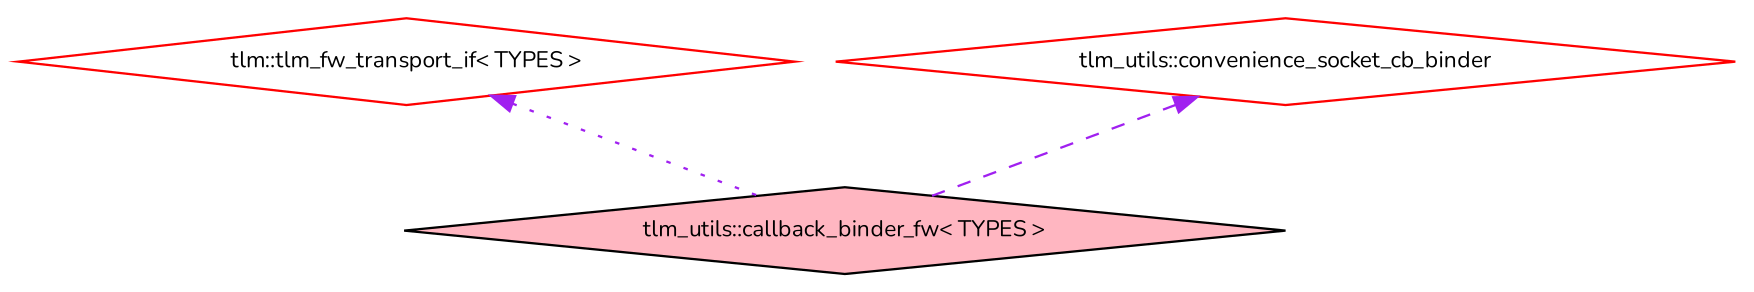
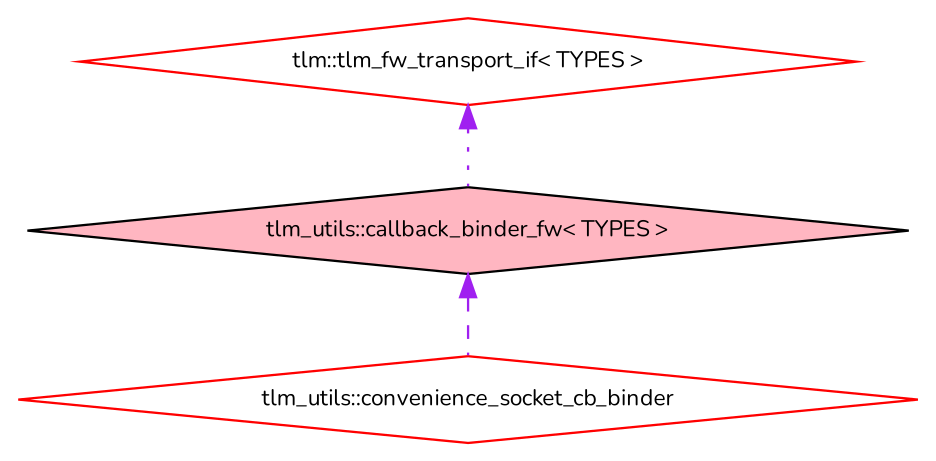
edge "tlm_utils::callback_binder_fw< TYPES >" -> "tlm_utils::convenience_socket_cb_binder": reversed
